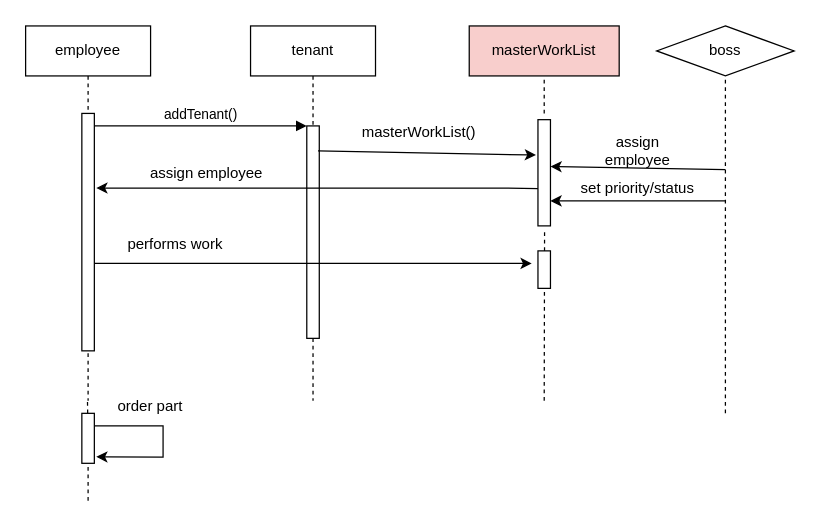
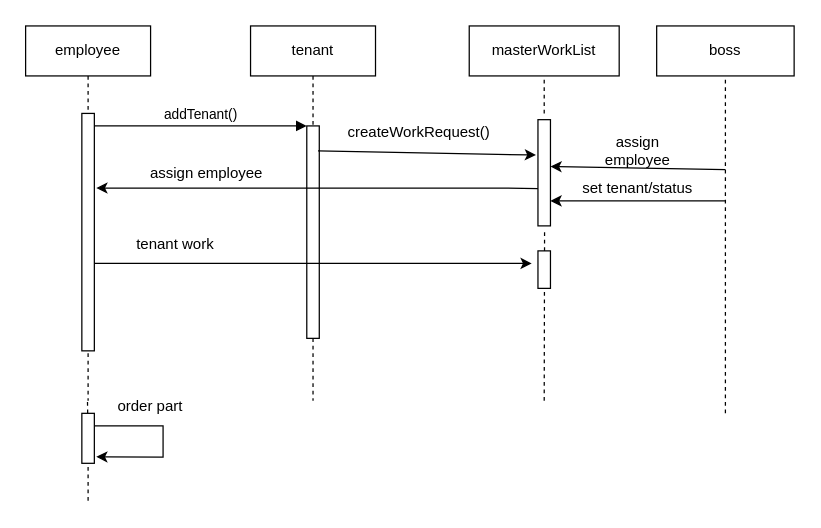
node "masterWorkList": fillcolor #f8cecc -> #ffffff
node "boss": shape diamond -> rectangle
node "masterWorkList()": label "masterWorkList()" -> "createWorkRequest()"
node "set priority/status": label "set priority/status" -> "set tenant/status"
node "performs work": label "performs work" -> "tenant work"
